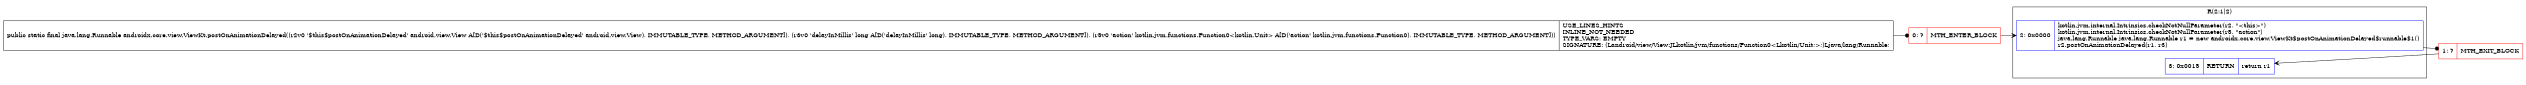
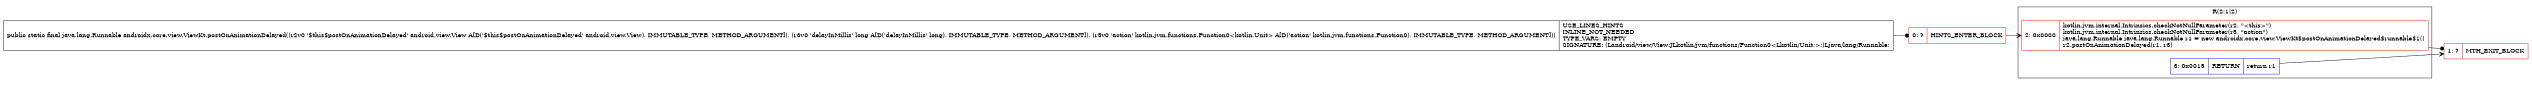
node "0: ?": text "MTH_ENTER_BLOCK" -> "HINTS_ENTER_BLOCK"
node "2: 0x0000": color blue -> red
edge "1: ?" -> "3: 0x0015": reversed
